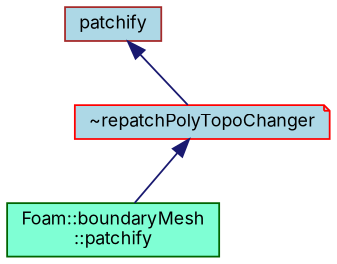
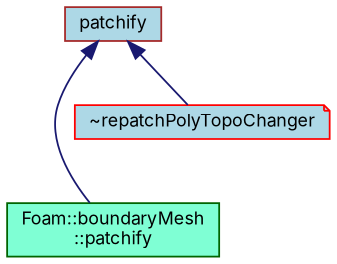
edge "Foam::boundaryMesh ::patchify" -> "~repatchPolyTopoChanger": now "Foam::boundaryMesh ::patchify" -> "patchify"
